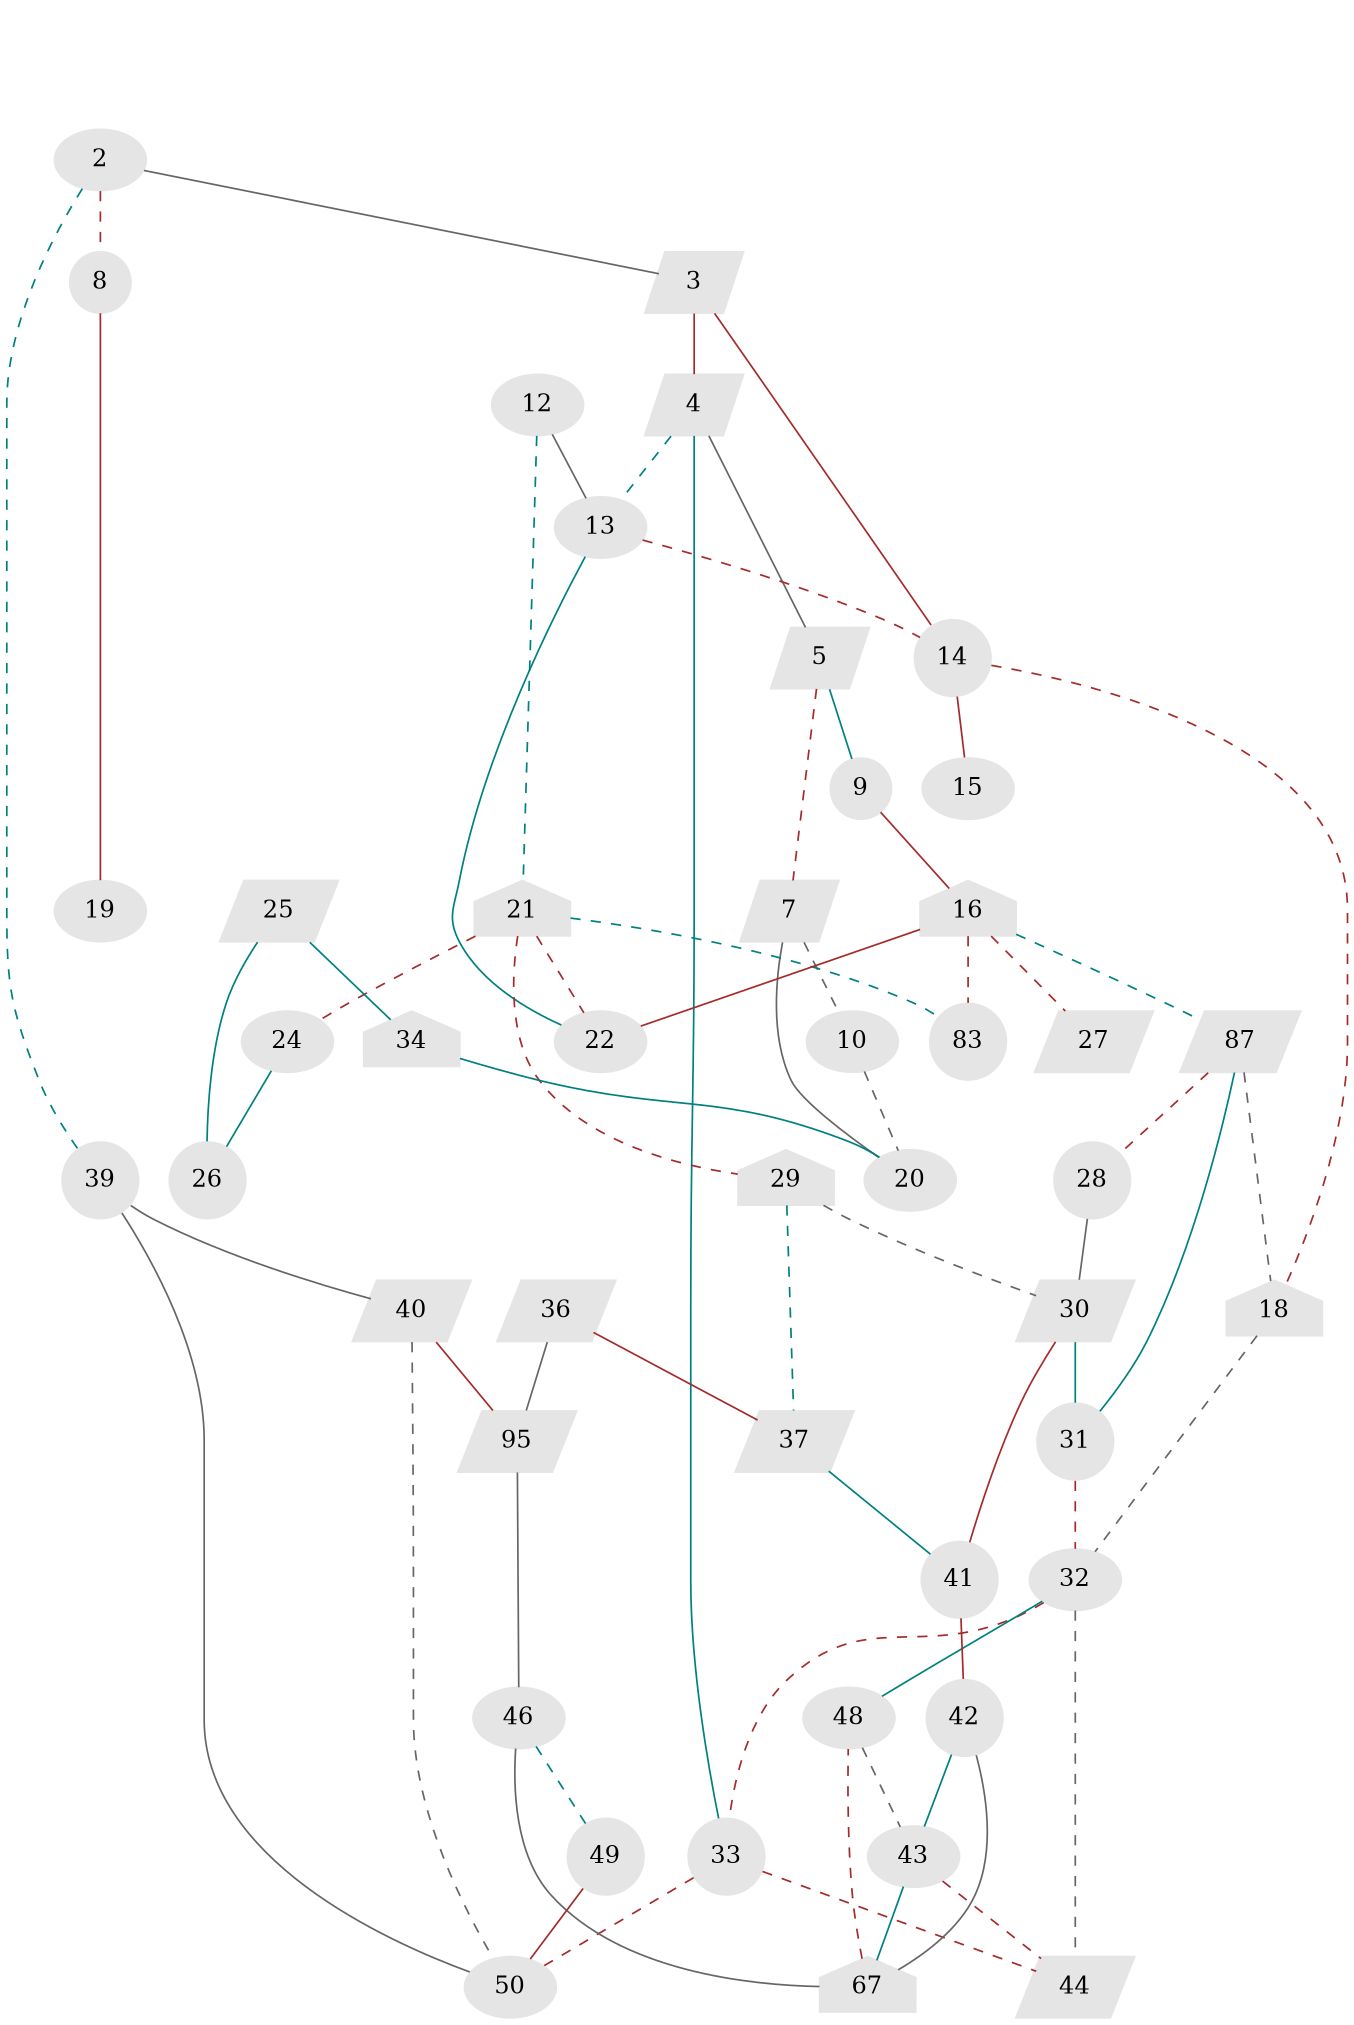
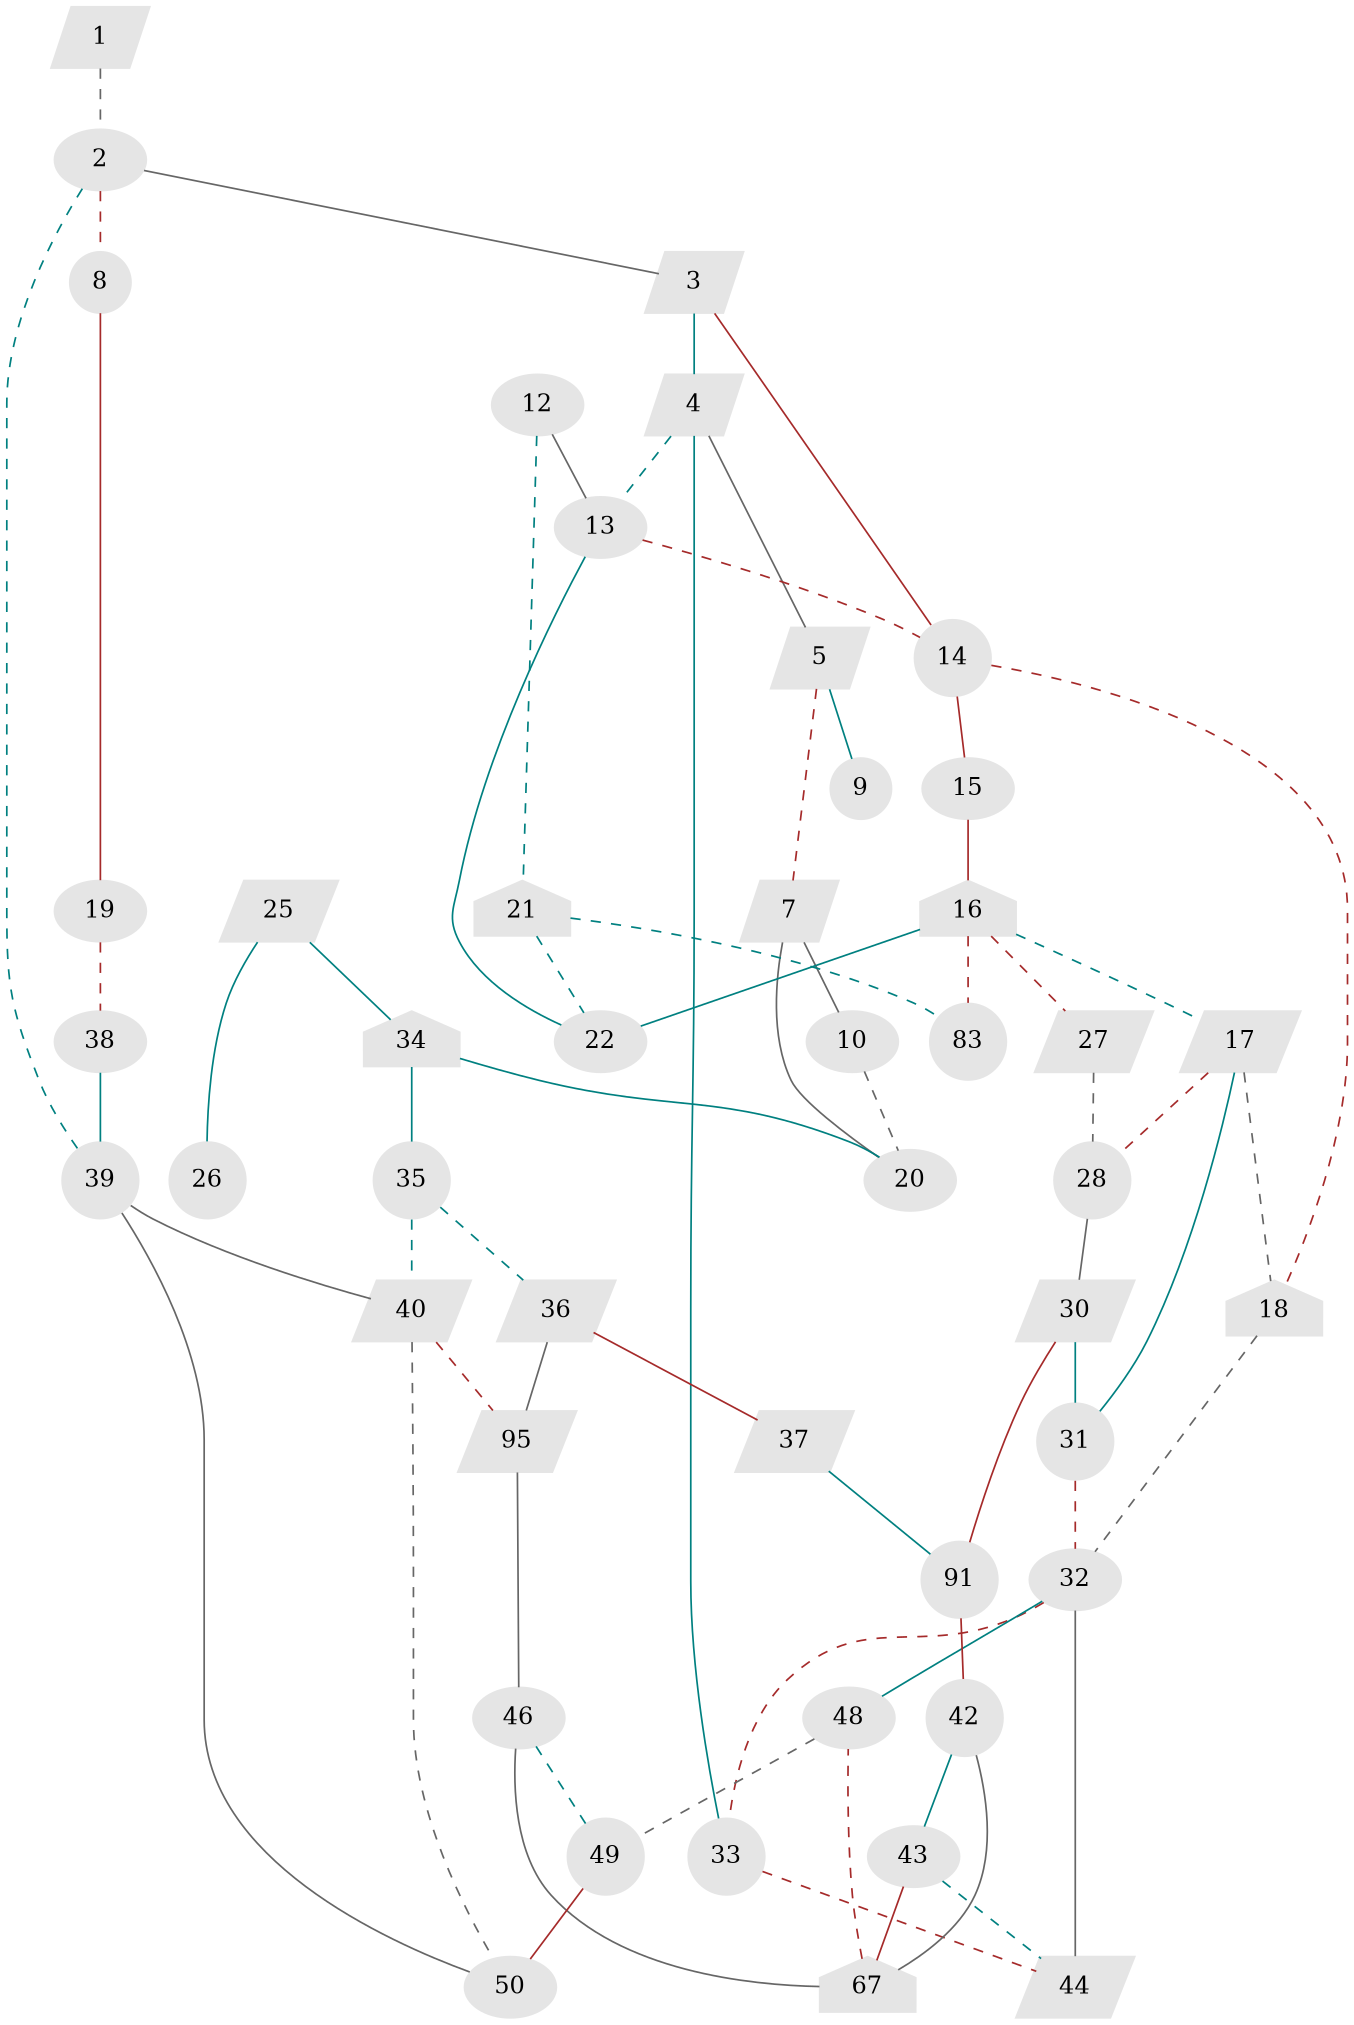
node "1": added
edge "3" -- "4": color brown -> teal
edge "9" -- "16": now "15" -- "16"
edge "16" -- "22": color brown -> teal
edge "21" -- "22": color brown -> teal
edge "7" -- "10": style dashed -> solid
node "38": added
node "24": removed
node "87": label "87" -> "17"
edge "27" -- "28": added
node "35": added
node "29": removed
edge "40" -- "95": style solid -> dashed
node "41": label "41" -> "91"
edge "32" -- "44": style dashed -> solid
edge "48" -- "43": now "48" -- "49"
edge "43" -- "44": color brown -> teal
edge "33" -- "50": removed
edge "43" -- "67": color teal -> brown
